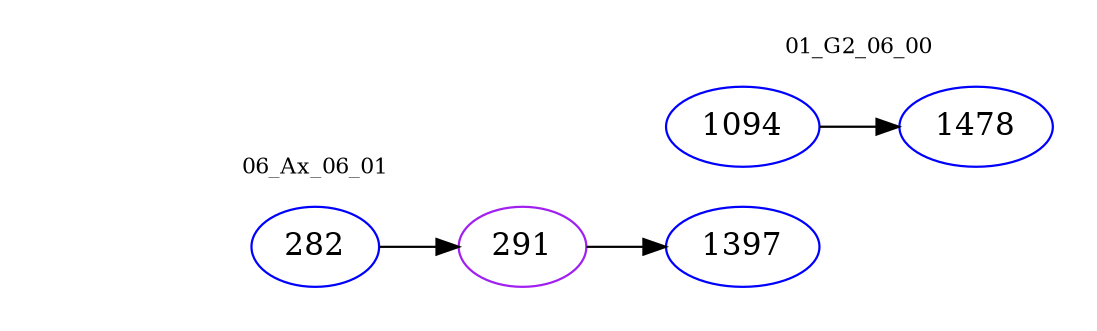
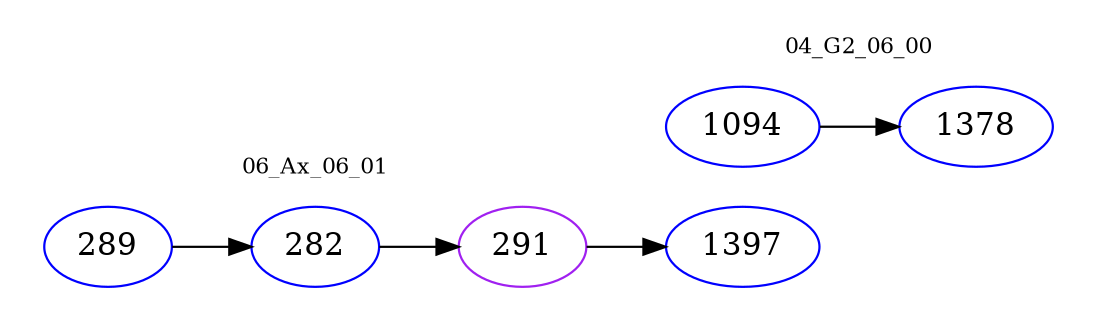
cluster "01_G2_06_00": label "01_G2_06_00" -> "04_G2_06_00"
node "1478": label "1478" -> "1378"
node "289": added
